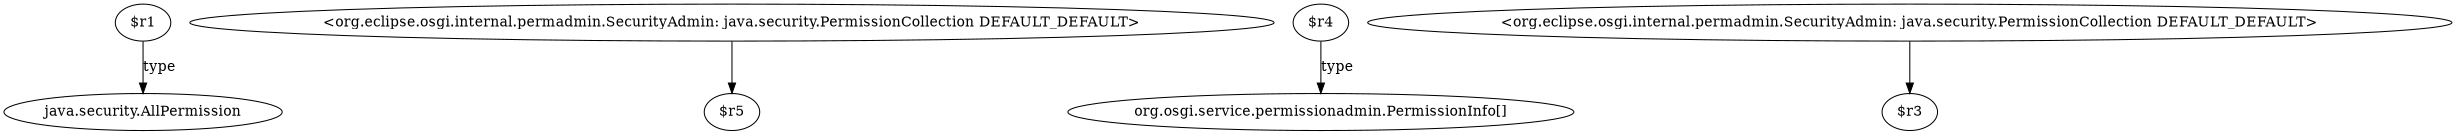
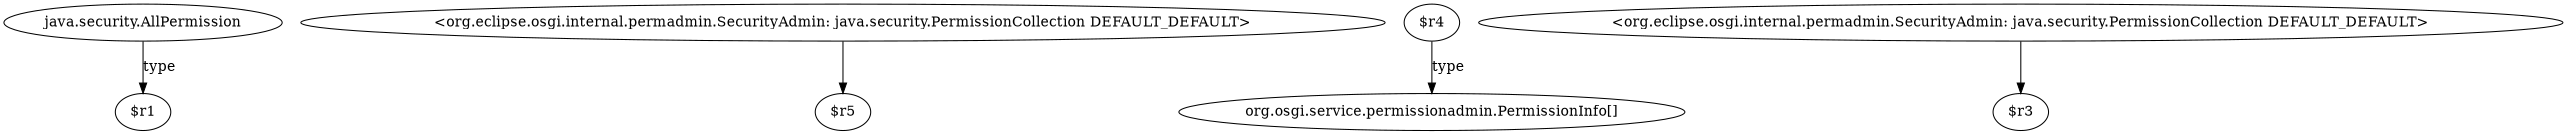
edge "$r1" -> "java.security.AllPermission": reversed
